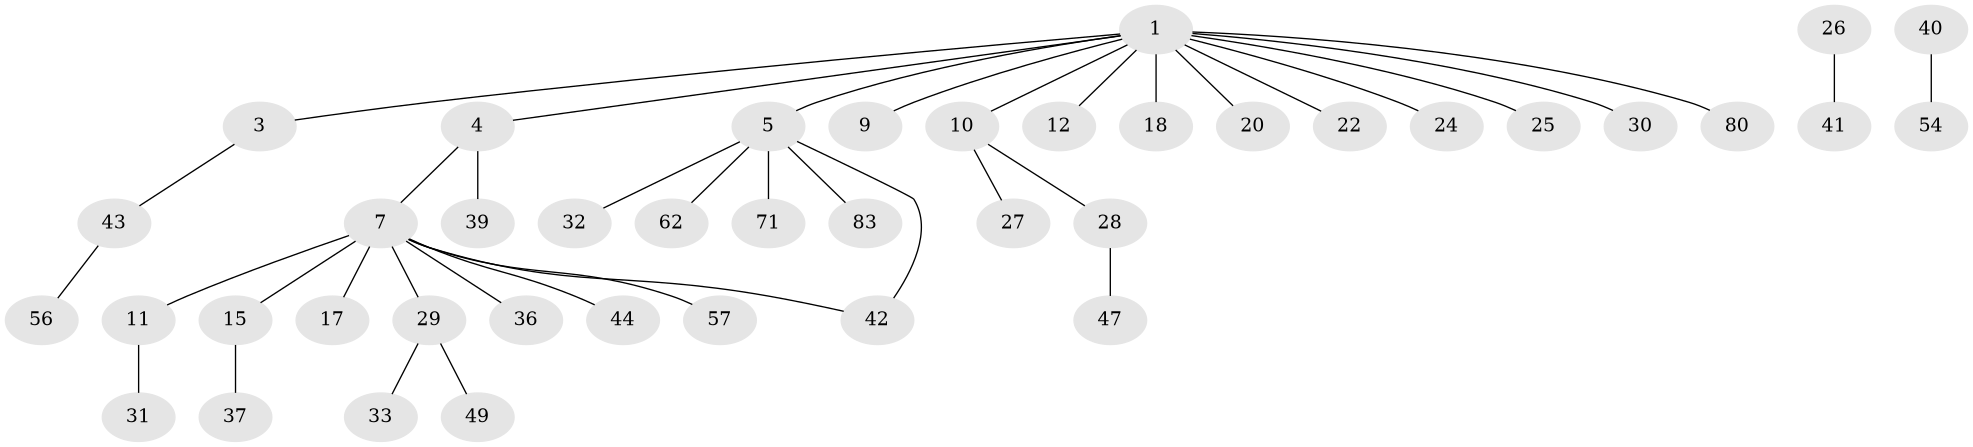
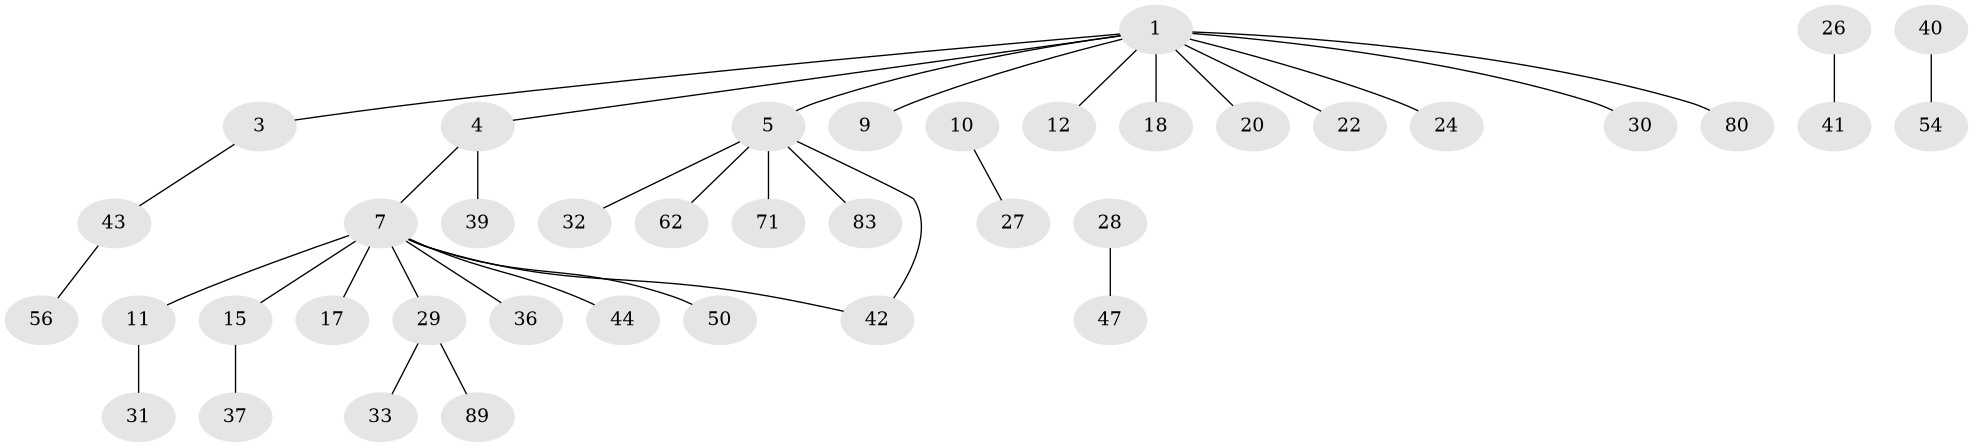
edge "1" -- "10": removed
node "25": removed
edge "10" -- "28": removed
node "57": label "57" -> "50"
node "49": label "49" -> "89"
